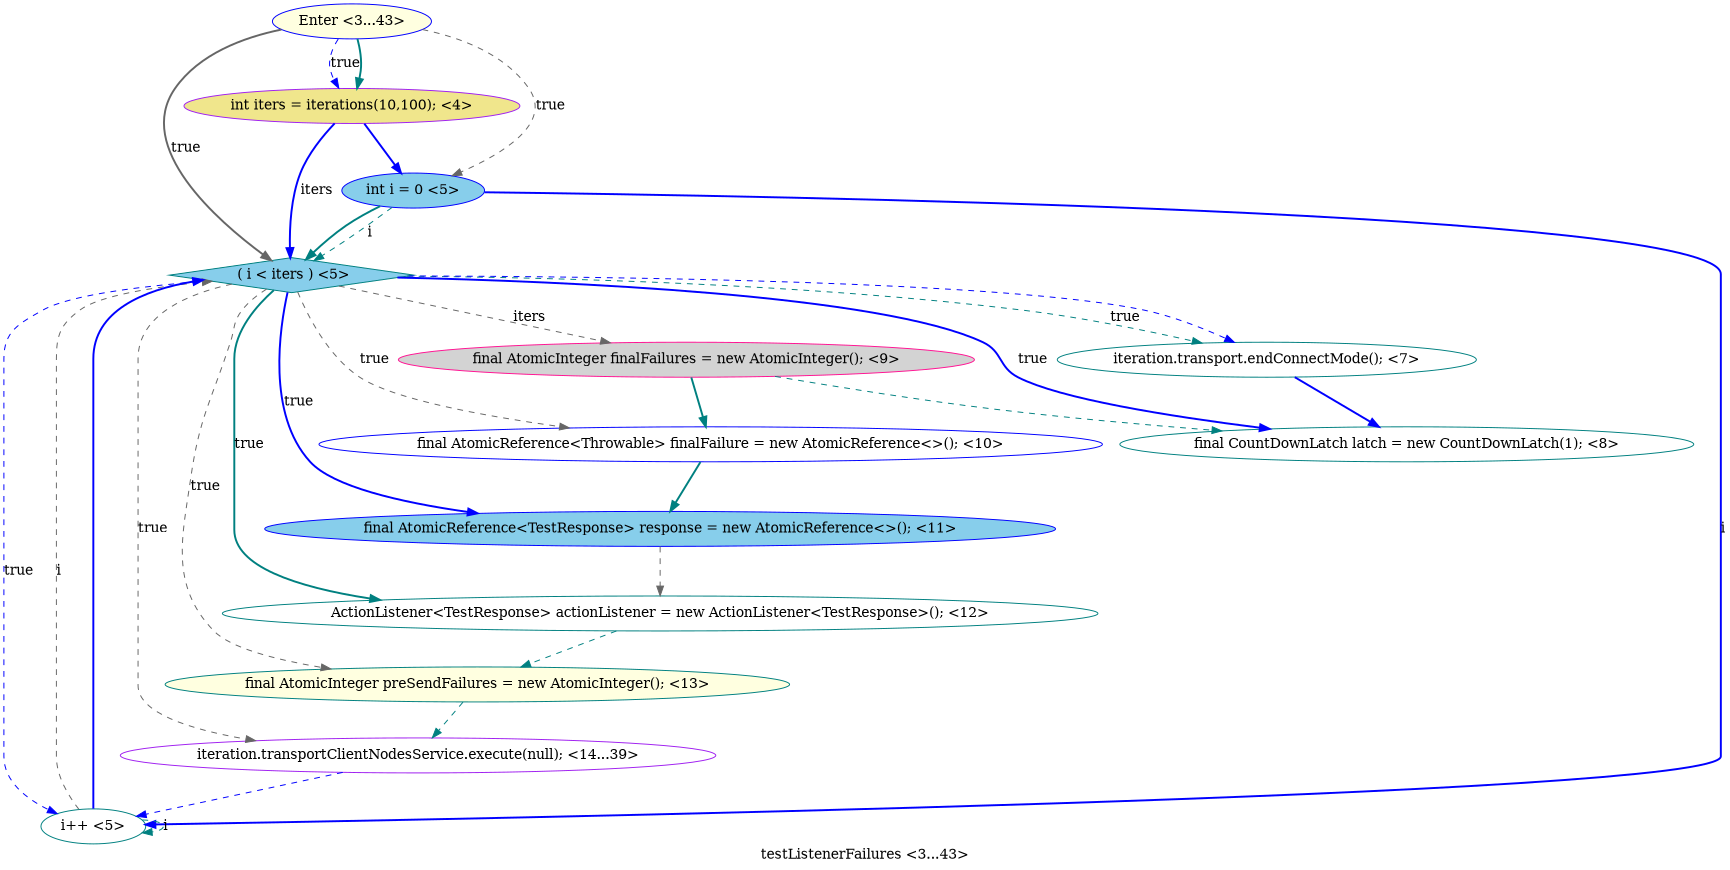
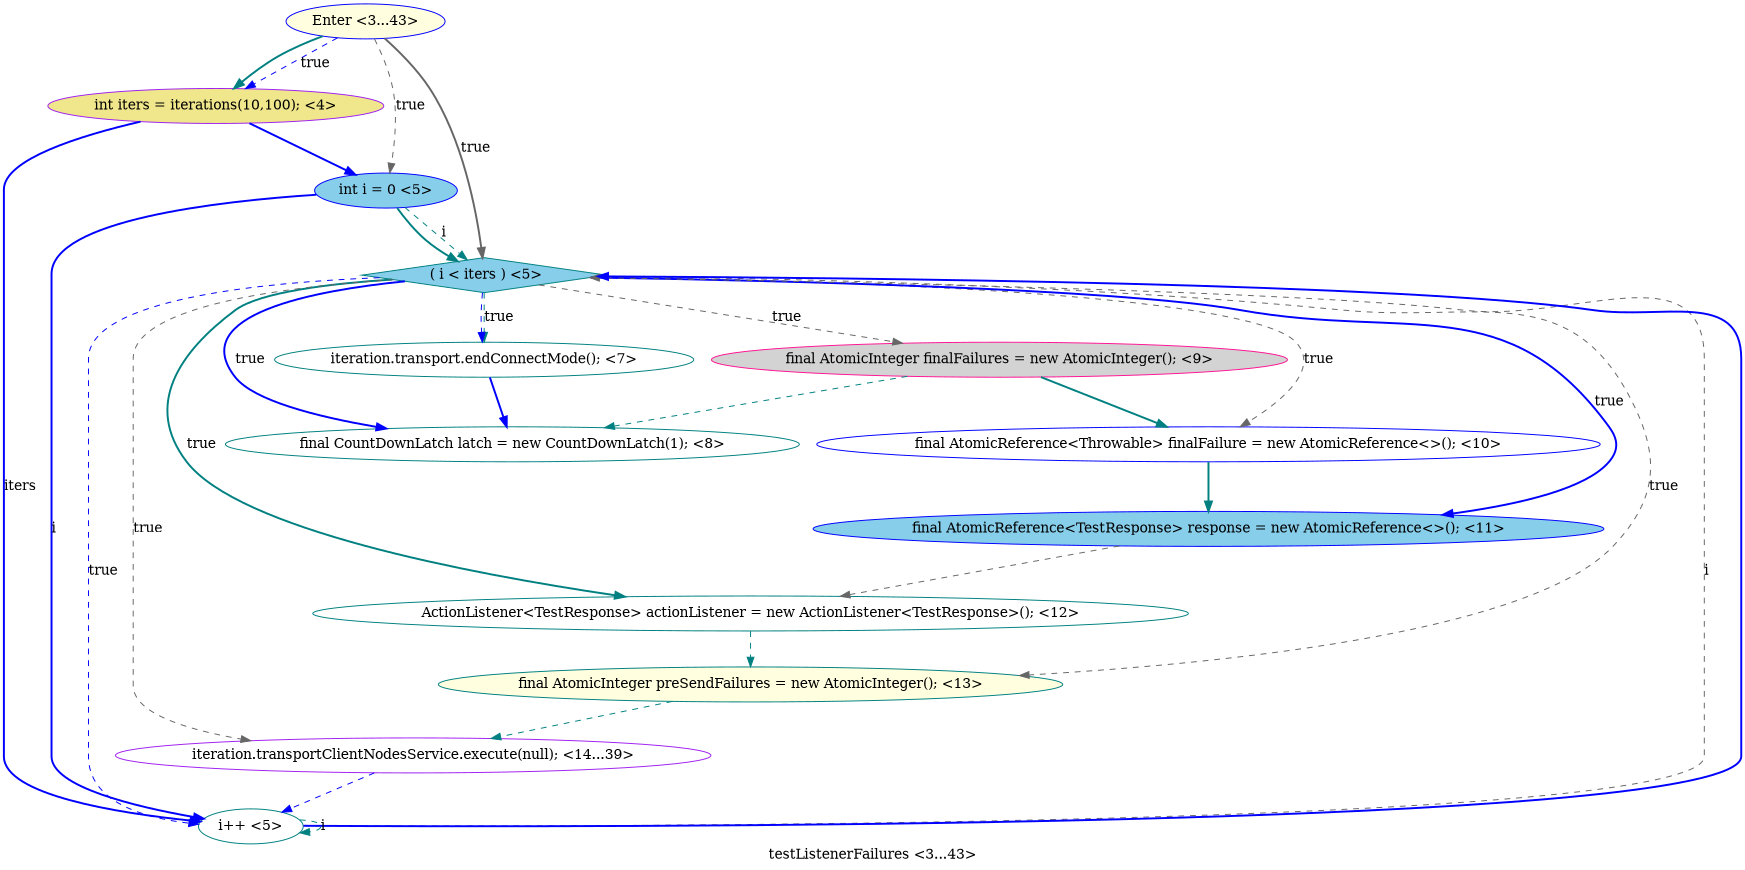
edge "int iters = iterations(10,100); <4>" -> "( i < iters ) <5>": now "int iters = iterations(10,100); <4>" -> "i++ <5>"
edge "( i < iters ) <5>" -> "final AtomicInteger finalFailures = new AtomicInteger(); <9>": label "iters" -> "true"
